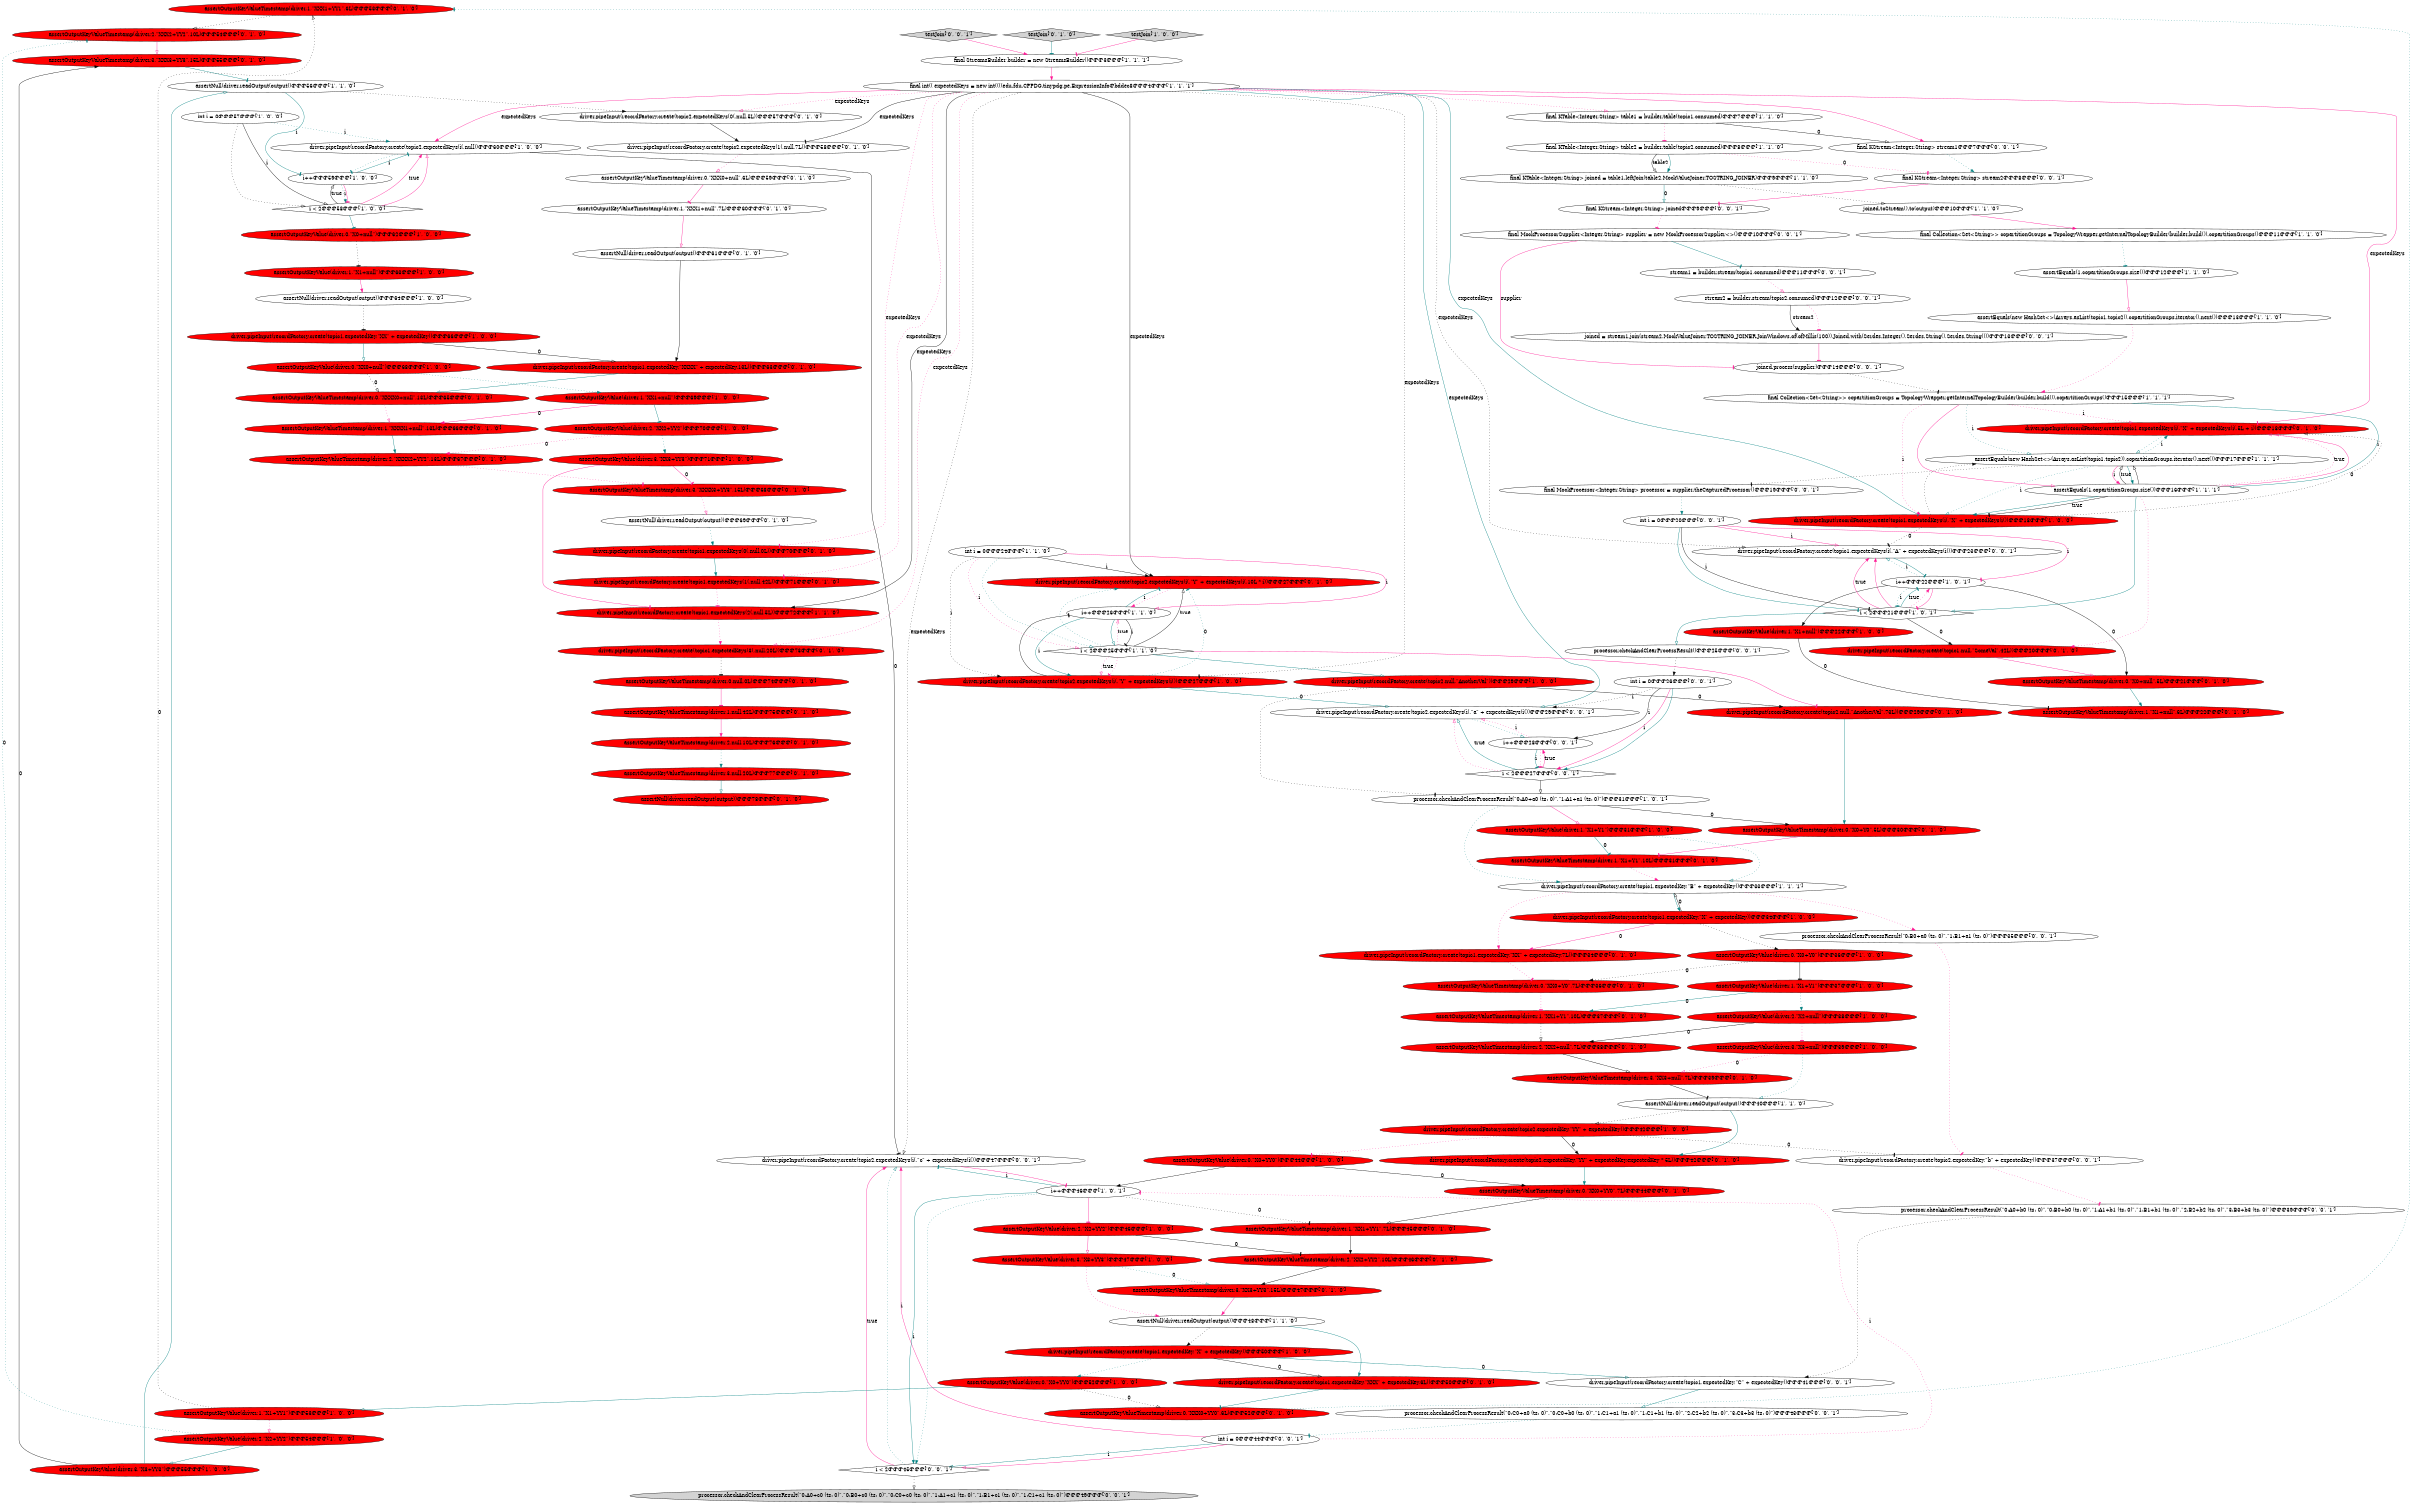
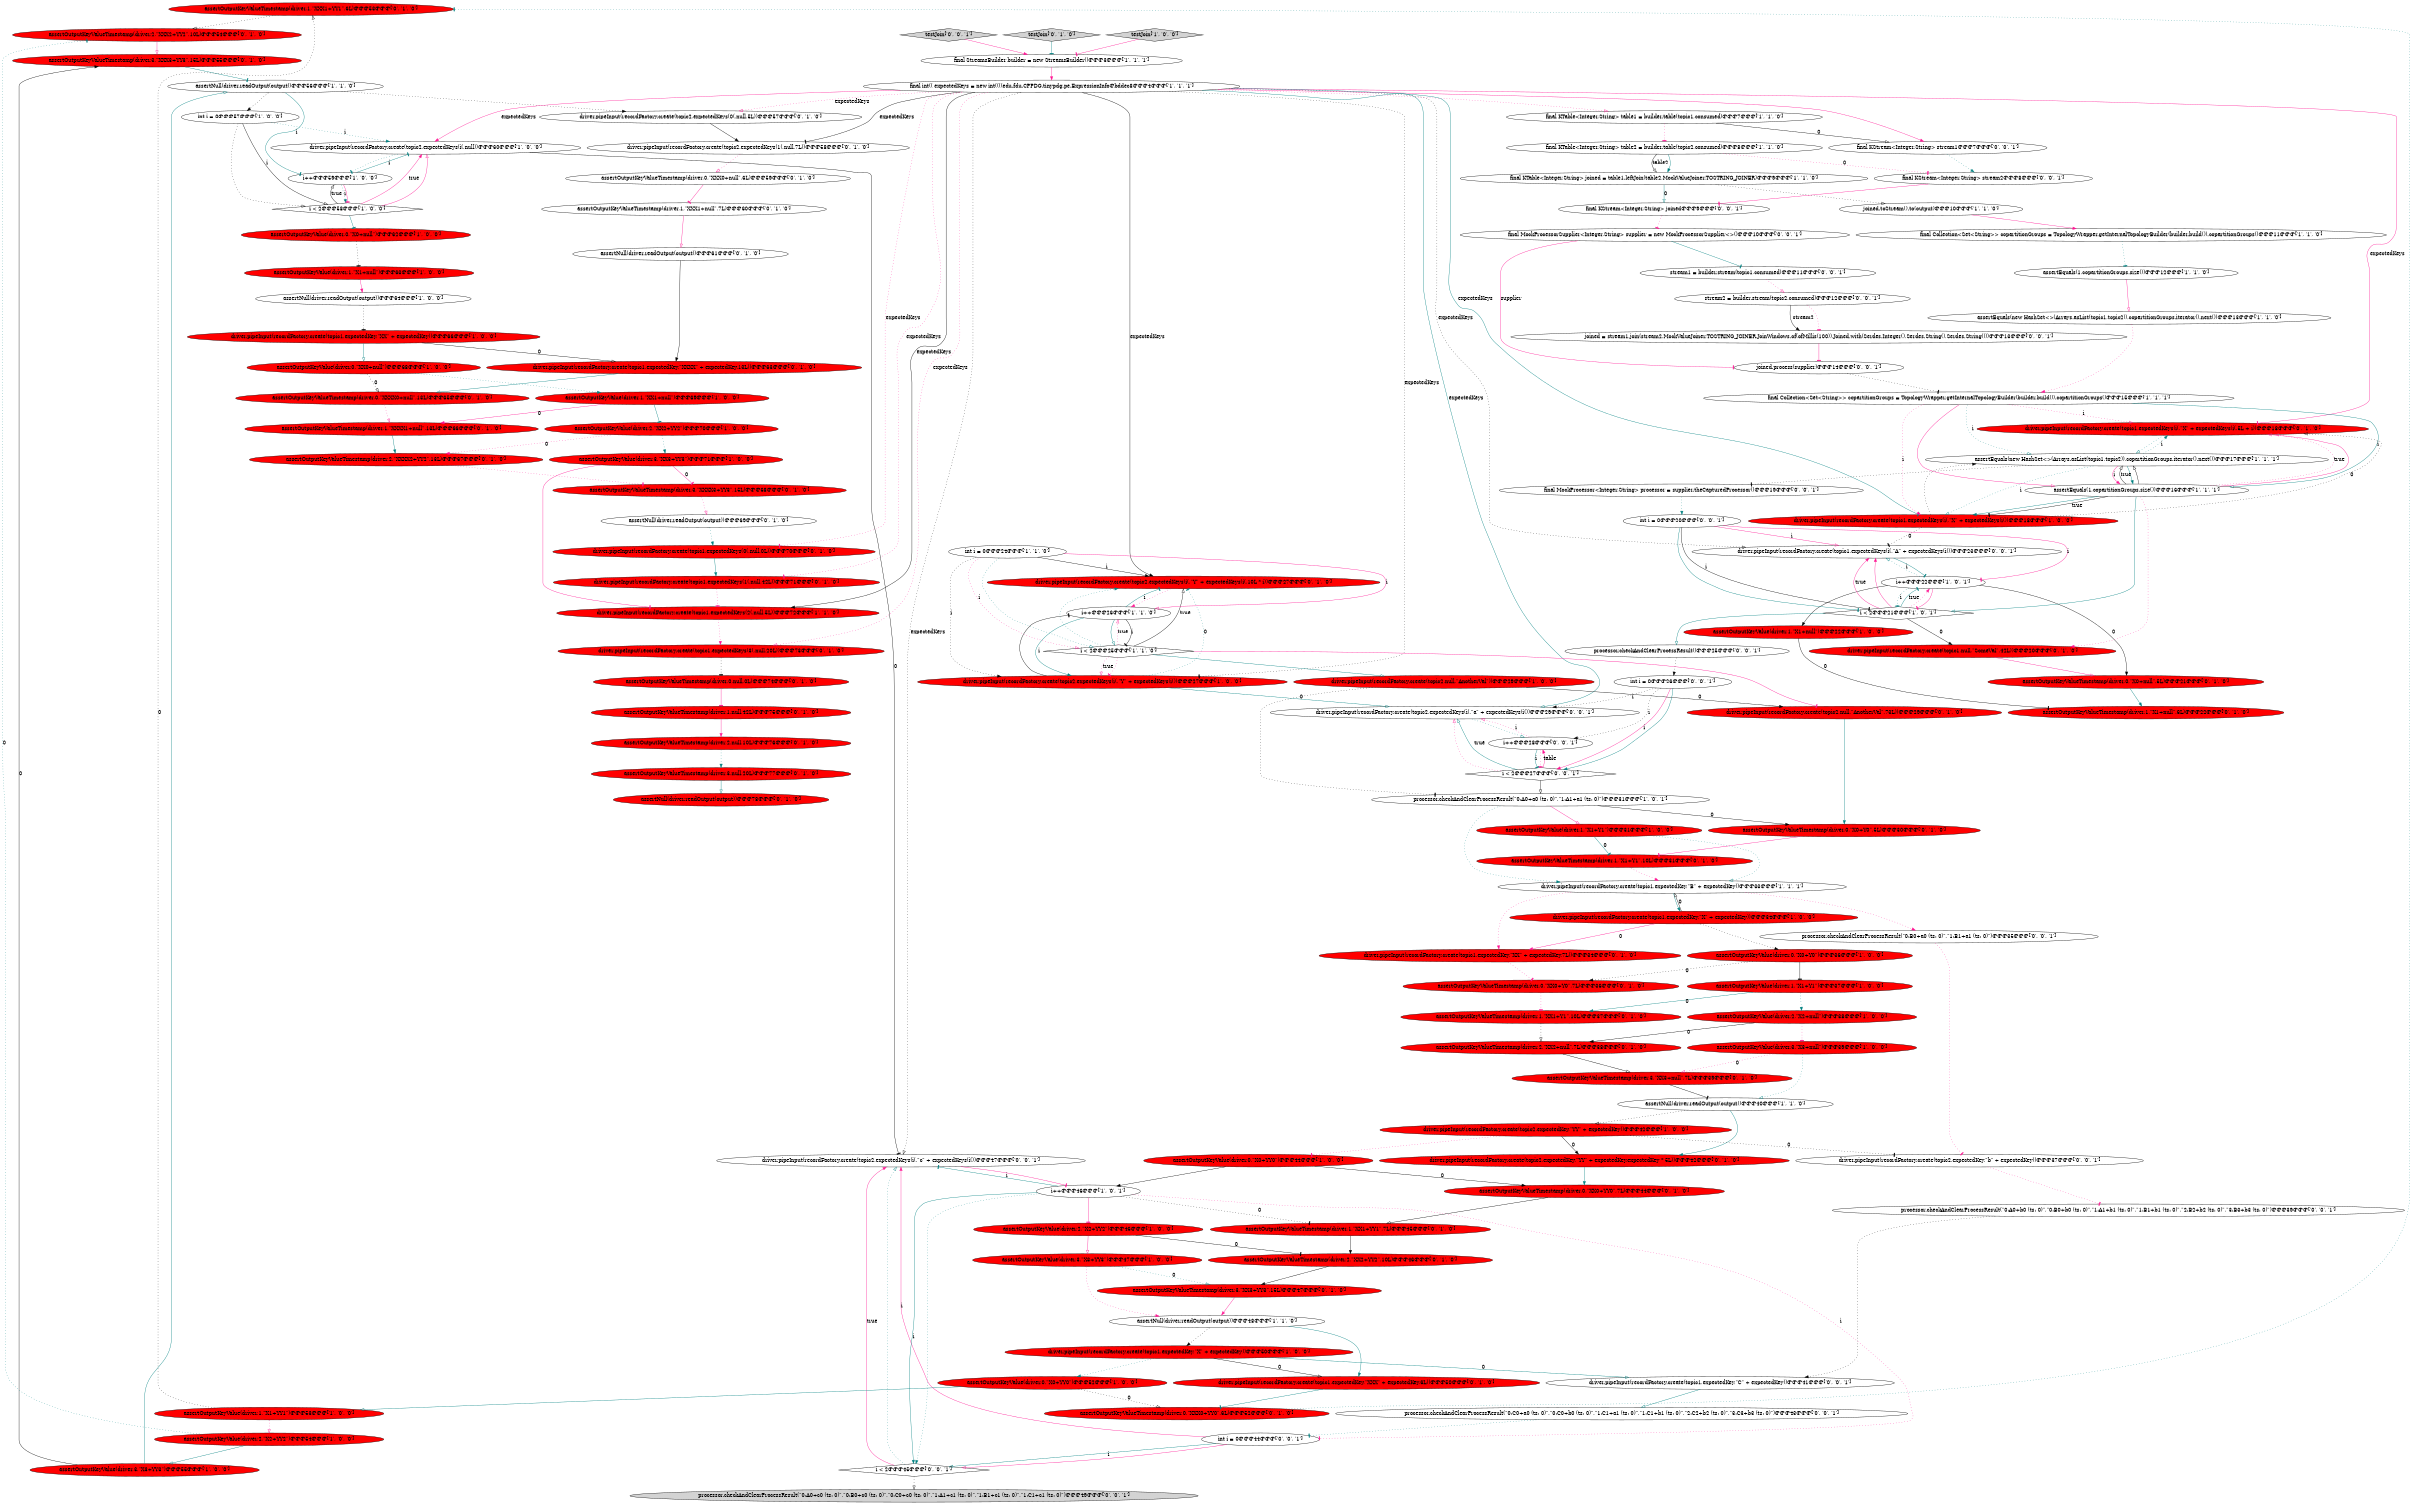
edge "assertNull(driver.readOutput(output))@@@56@@@['1', '1', '0']" -> "int i = 0@@@57@@@['1', '0', '0']": added
edge "int i = 0@@@26@@@['0', '0', '1']" -> "i++@@@28@@@['0', '0', '1']": style solid -> dotted
edge "i < 2@@@27@@@['0', '0', '1']" -> "i++@@@28@@@['0', '0', '1']": label "true" -> "table"
edge "int i = 0@@@44@@@['0', '0', '1']" -> "i++@@@46@@@['1', '0', '1']": reversed
